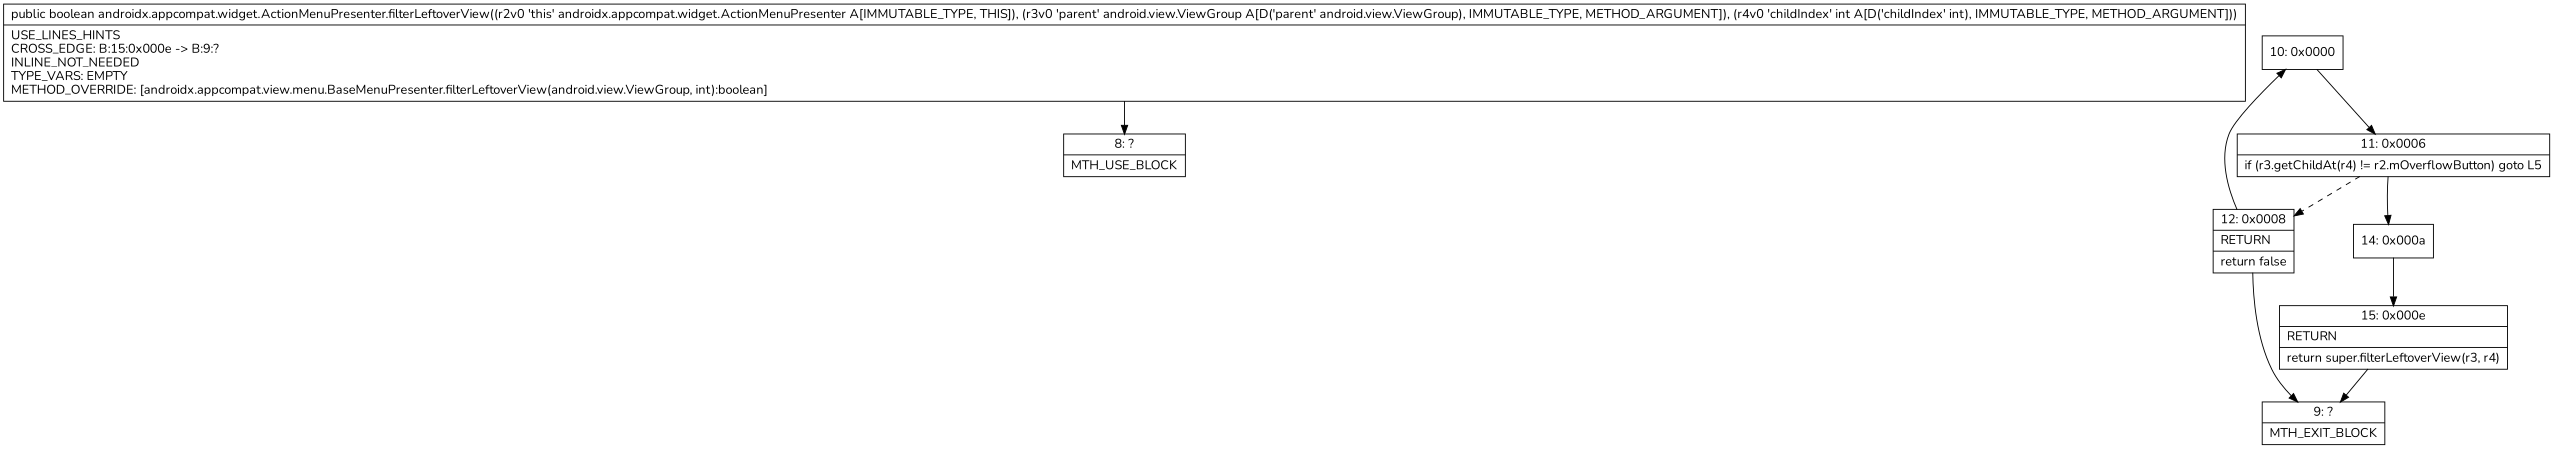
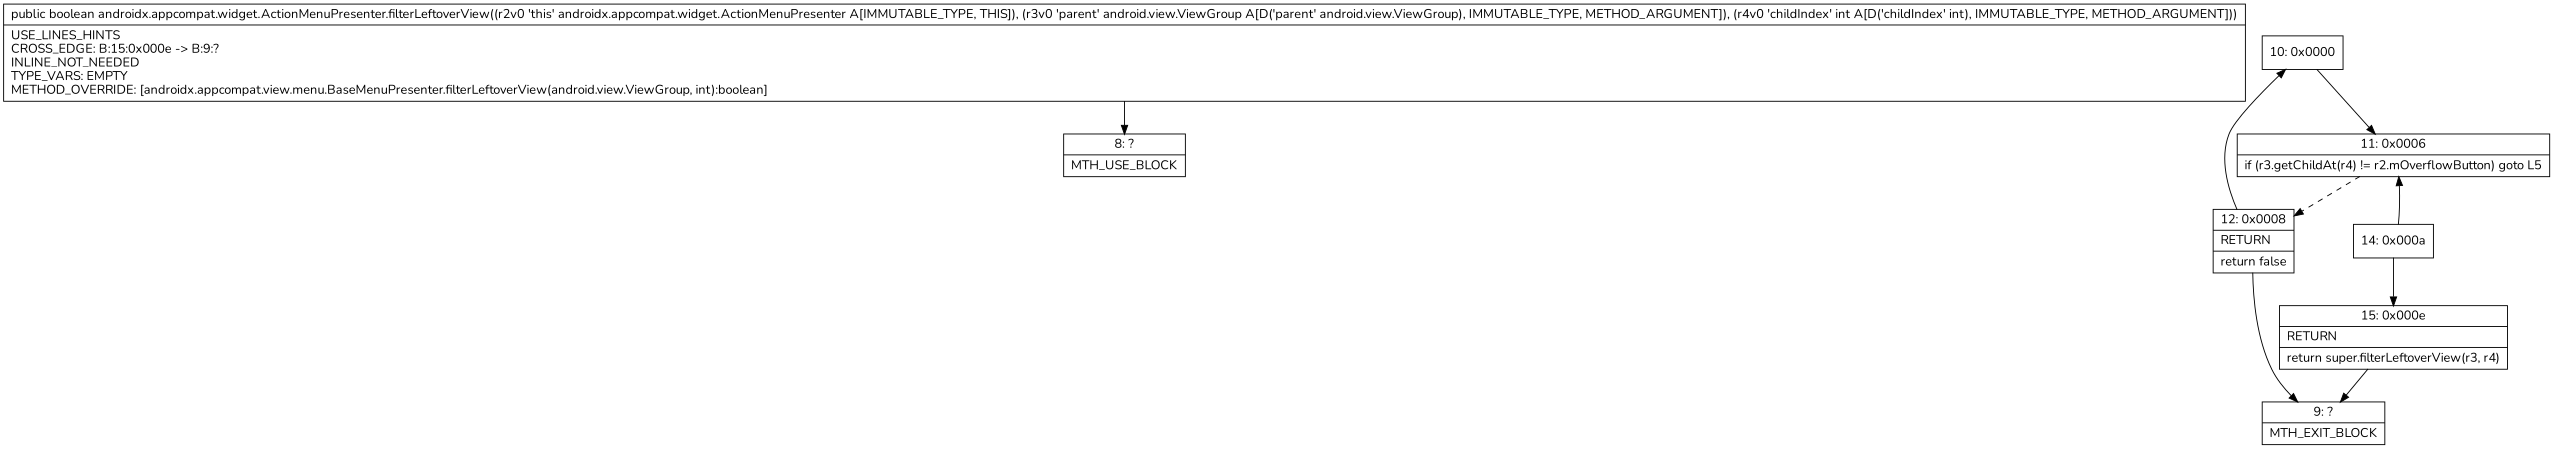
edge "11: 0x0006" -> "14: 0x000a": reversed
